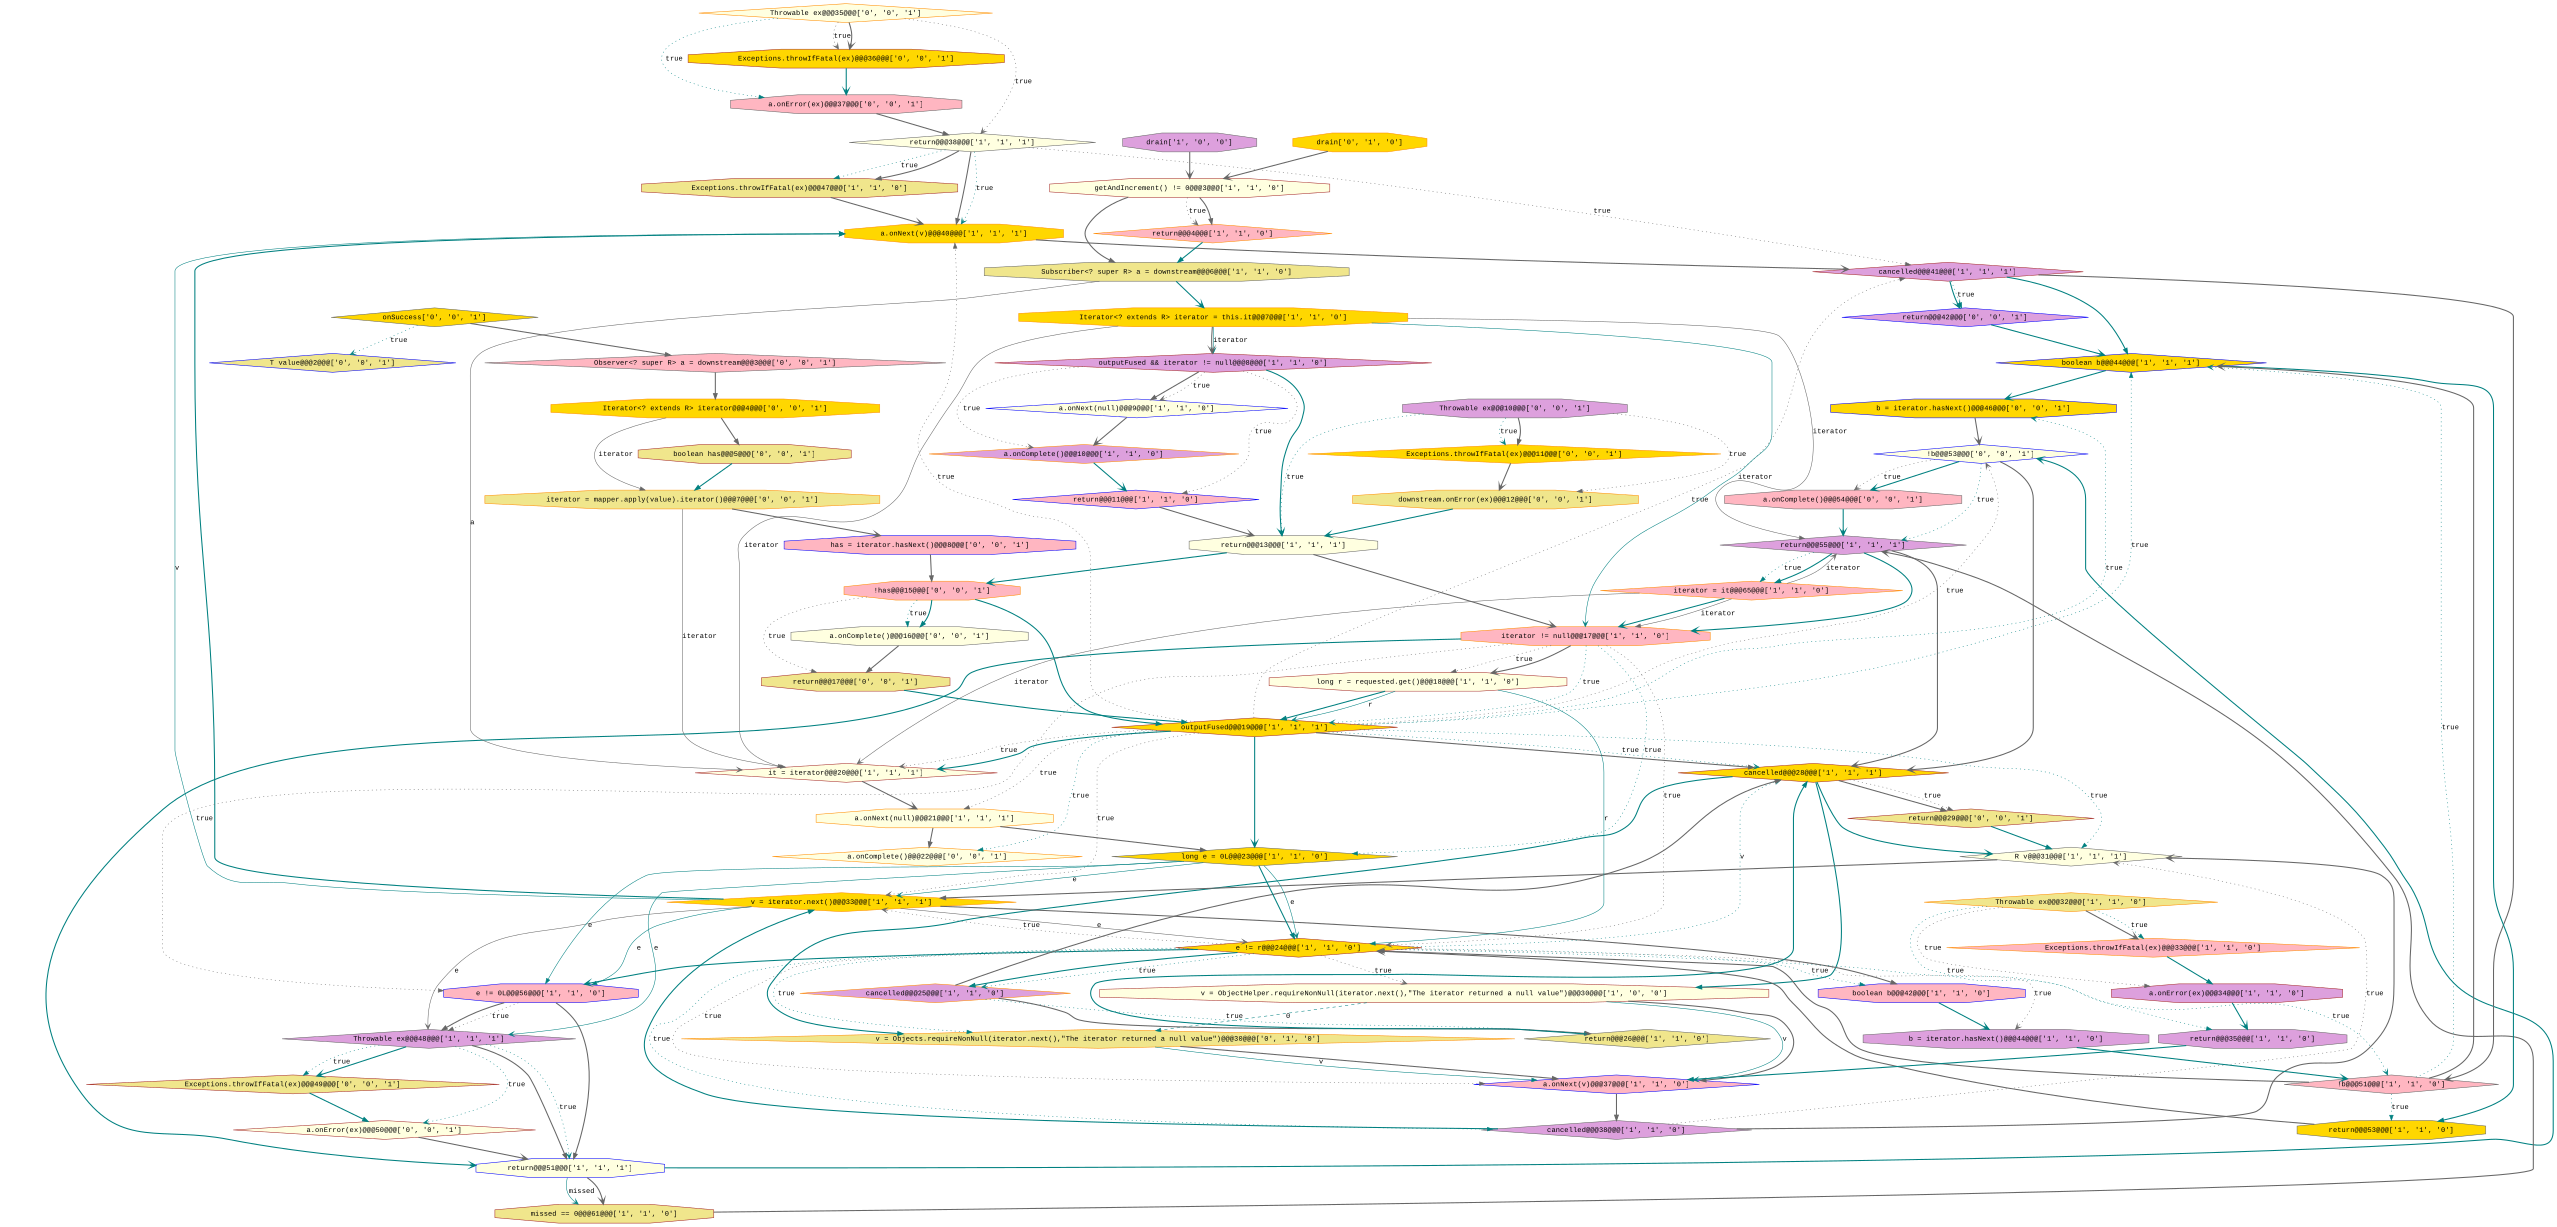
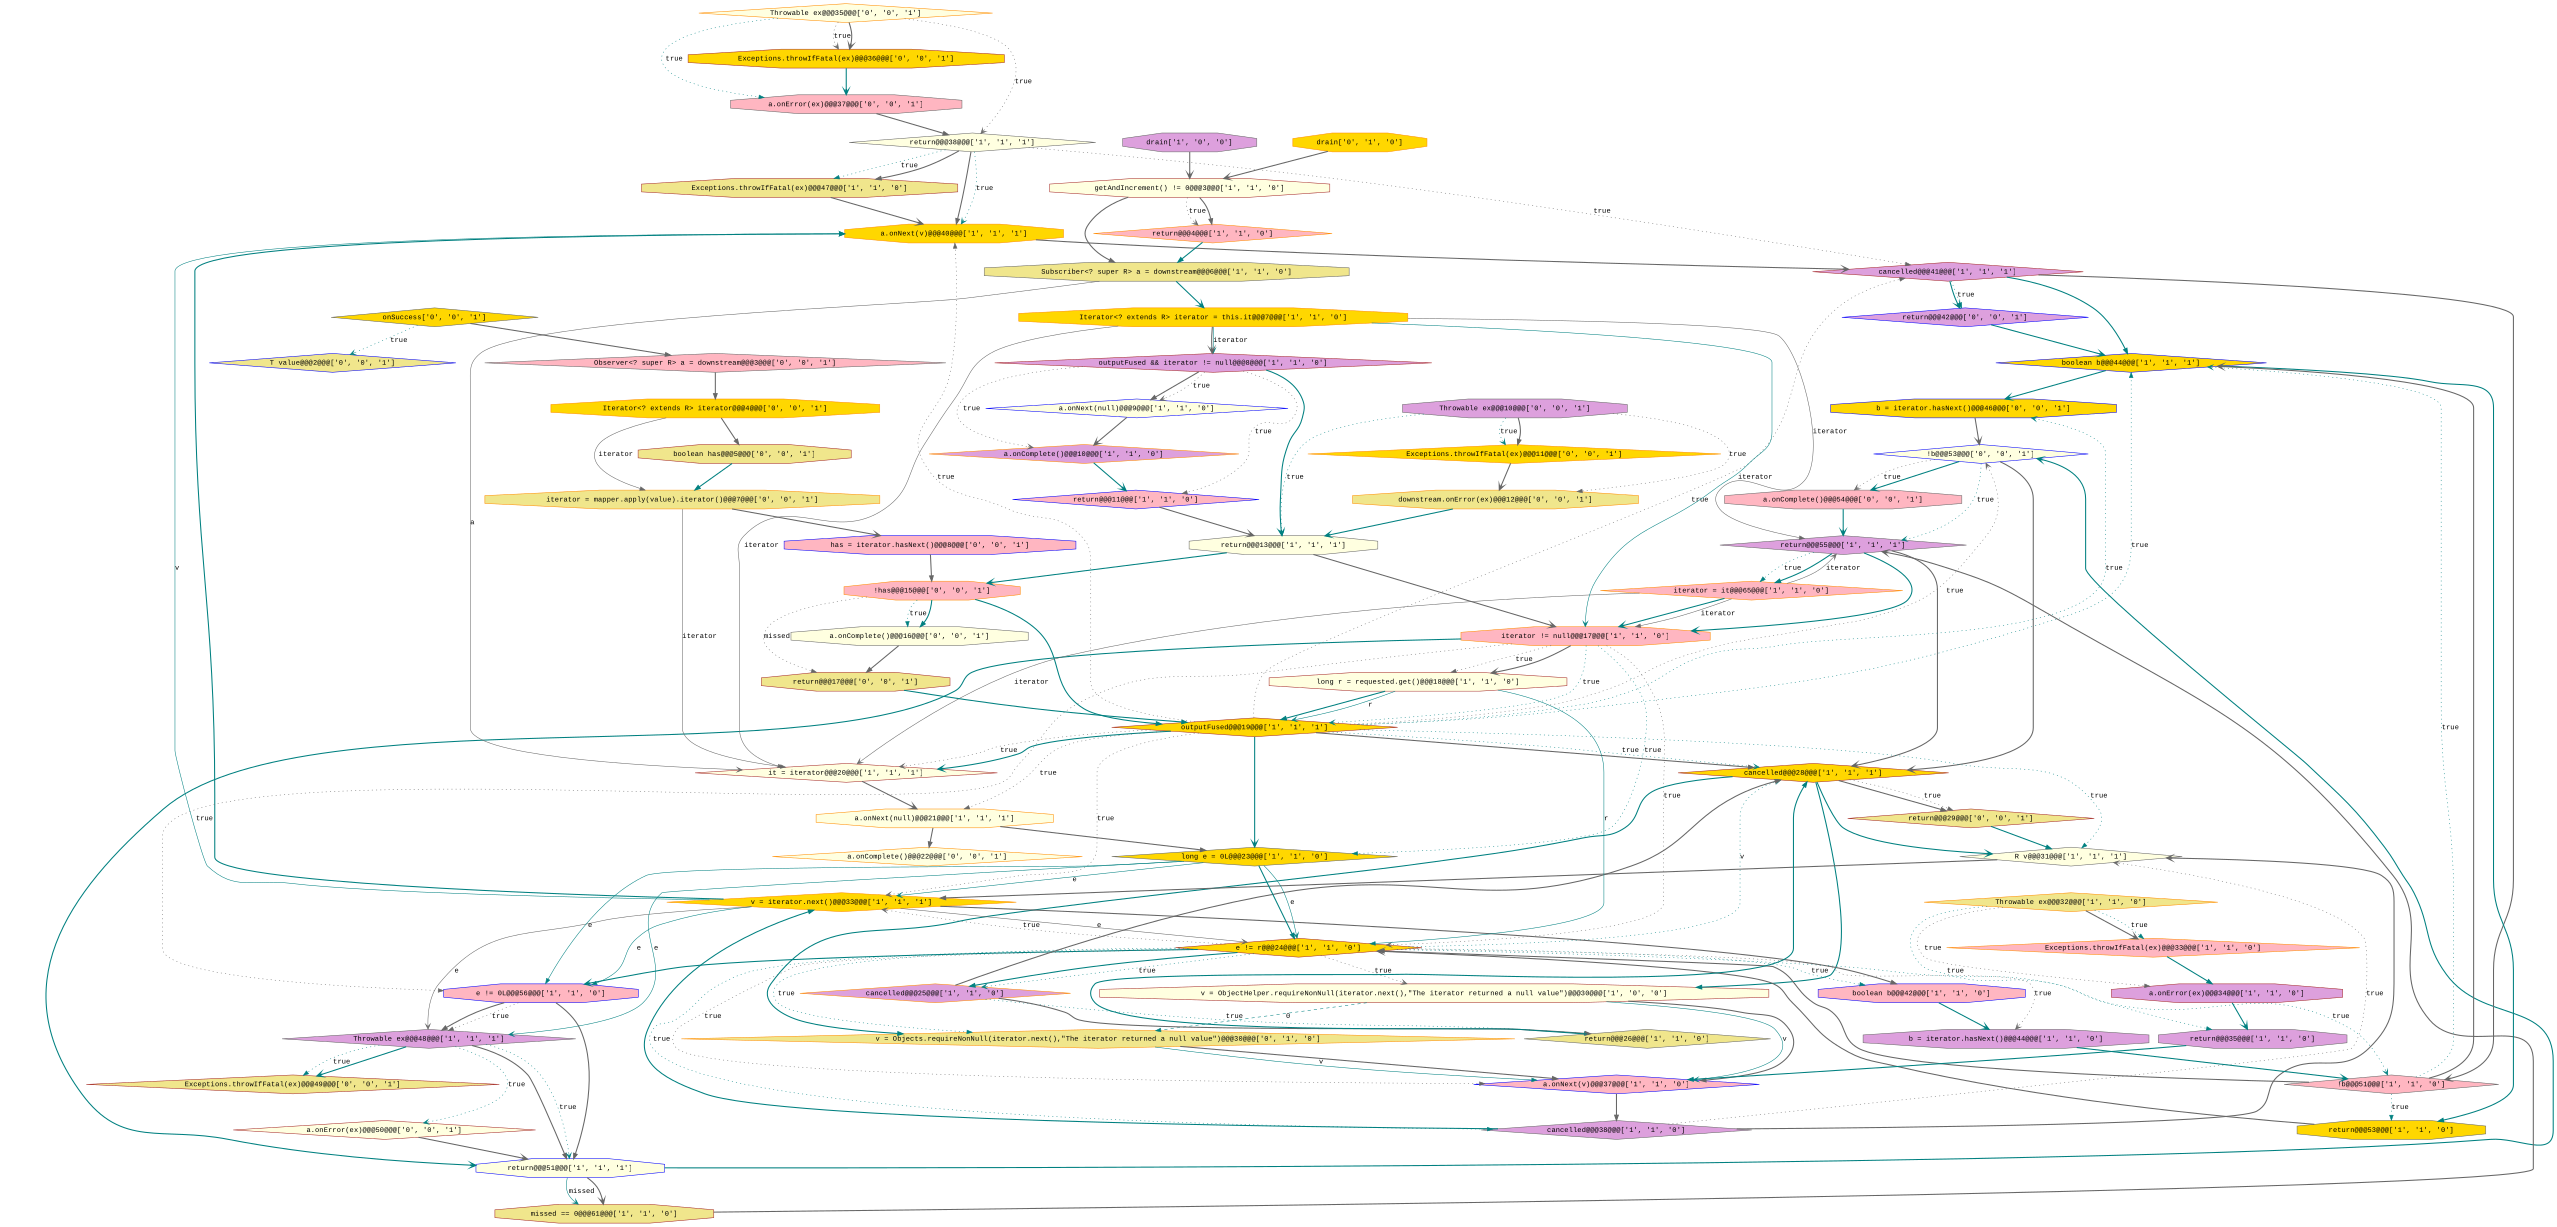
edge "!has@@@15@@@['0', '0', '1']" -> "return@@@17@@@['0', '0', '1']": label "true" -> "missed"
edge "outputFused@@@19@@@['1', '1', '1']" -> "a.onComplete()@@@22@@@['0', '0', '1']": removed, label "true"
edge "Exceptions.throwIfFatal(ex)@@@49@@@['0', '0', '1']" -> "a.onError(ex)@@@50@@@['0', '0', '1']": removed
